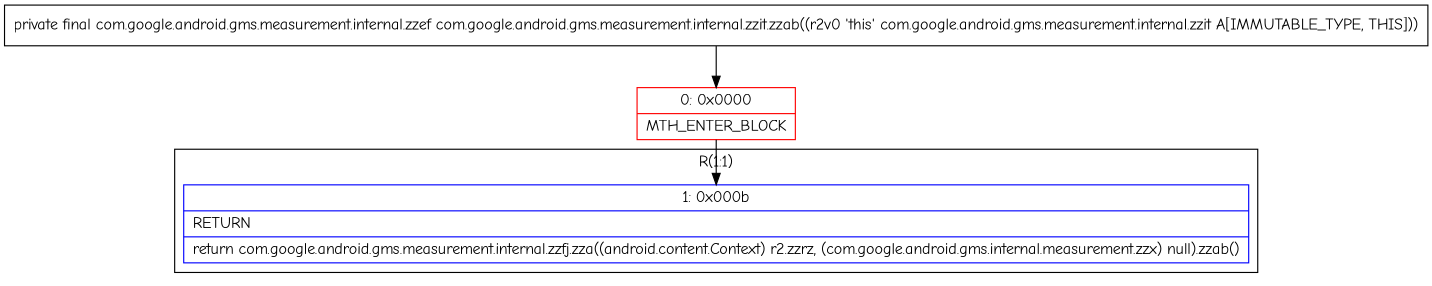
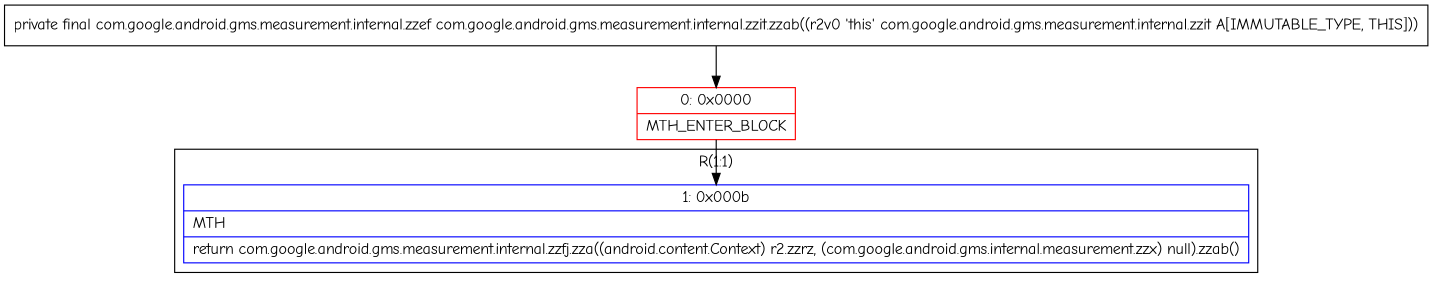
node "1: 0x000b": text "RETURN" -> "MTH"
